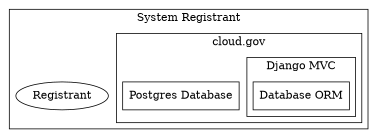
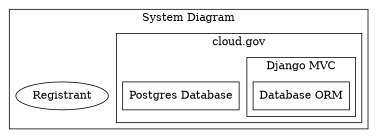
cluster "System Registrant": label "System Registrant" -> "System Diagram"
